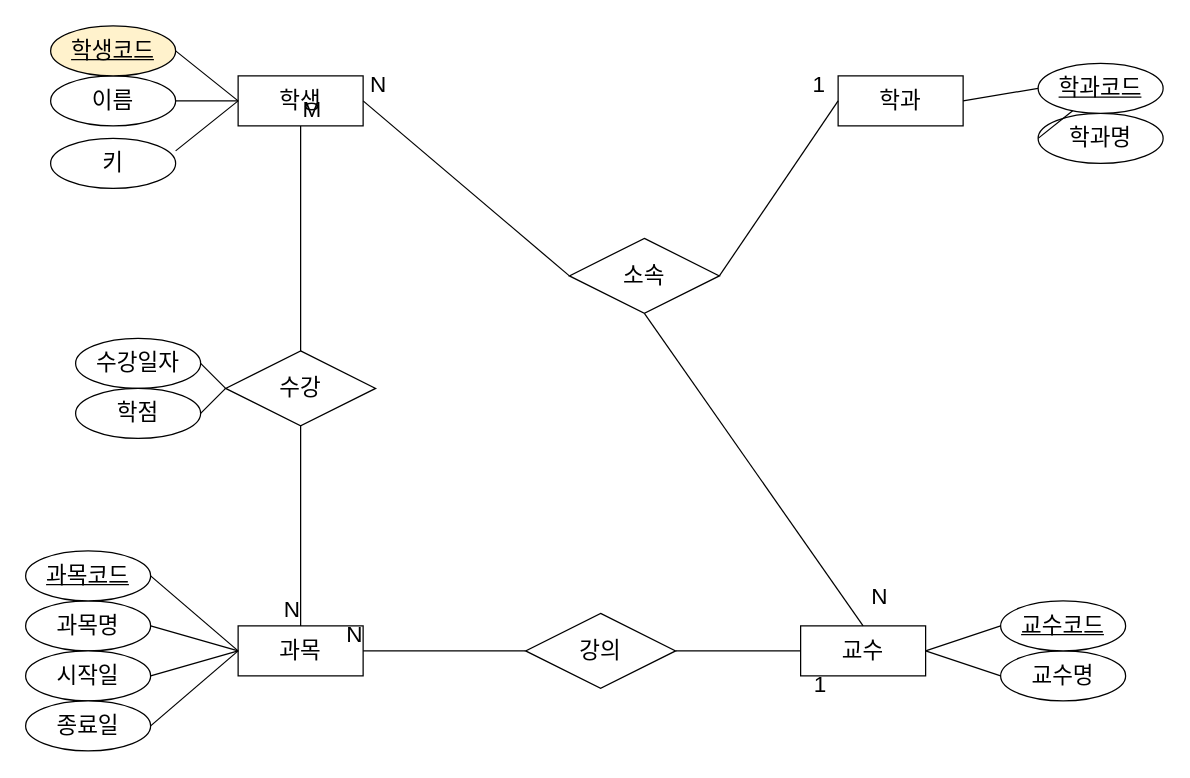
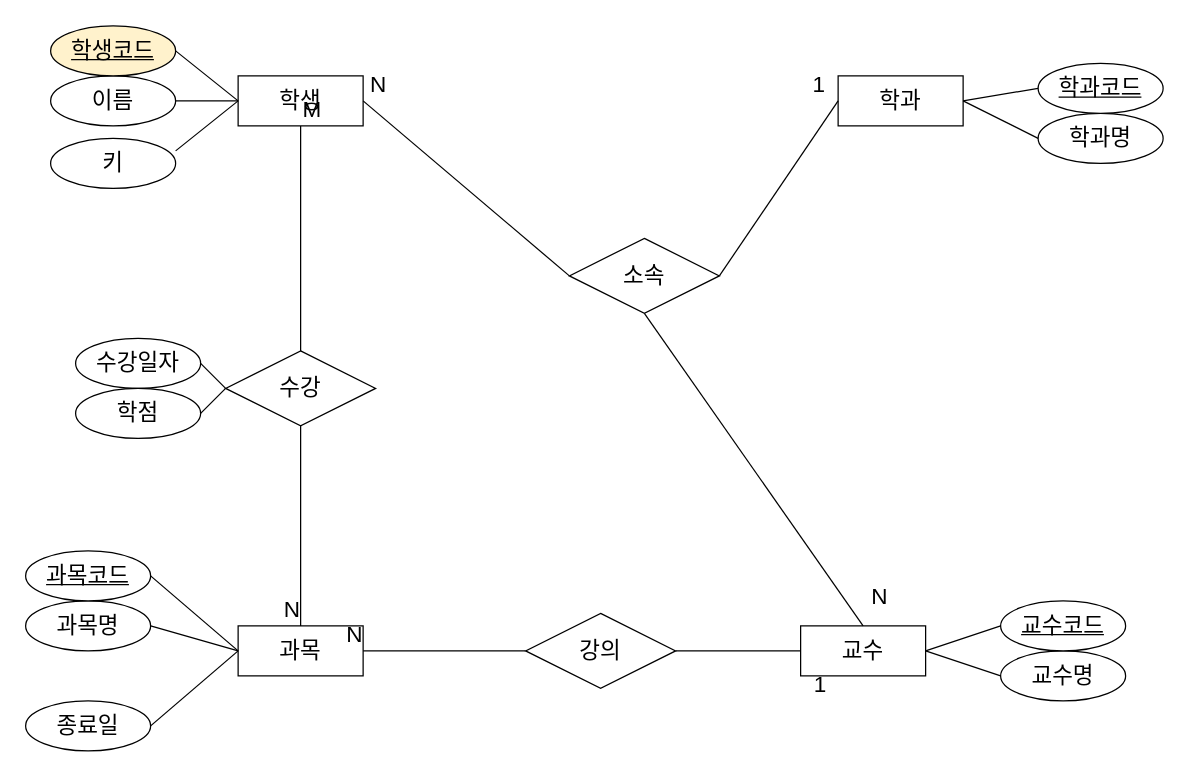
edge "학과코드" -- "학과명": now "학과" -- "학과명"
edge "과목" -- "시작일": removed
node "시작일": removed
